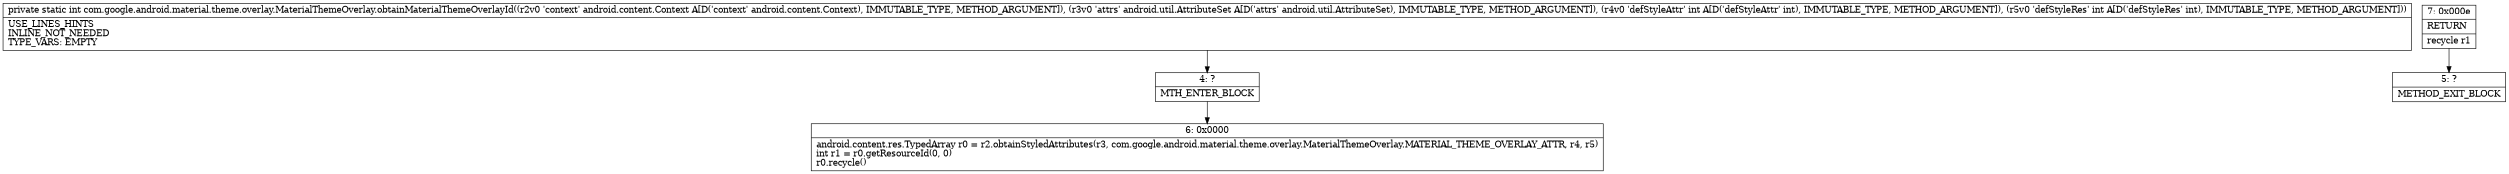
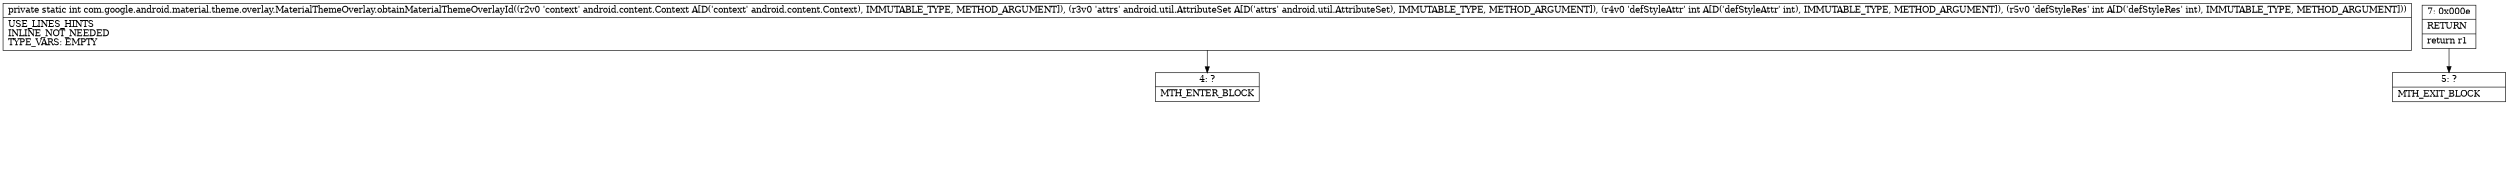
node "7: 0x000e": text "recycle r1" -> "return r1"
node "5: ?": text "METHOD_EXIT_BLOCK" -> "MTH_EXIT_BLOCK"
node "6: 0x0000": removed
